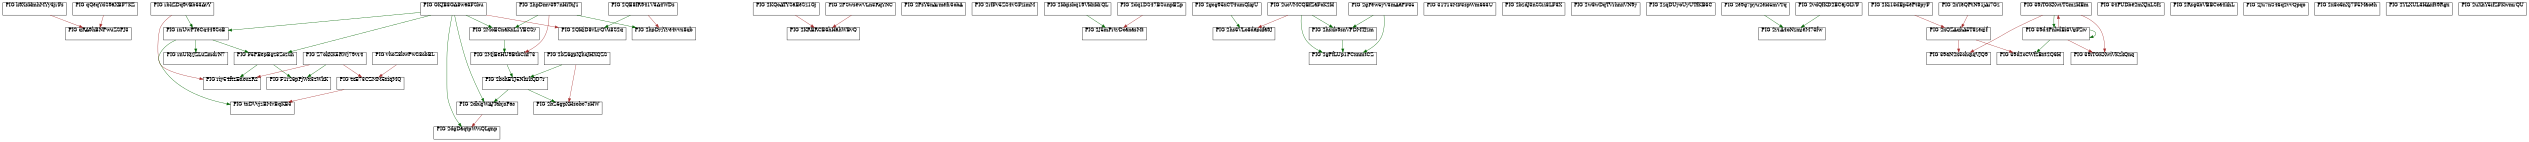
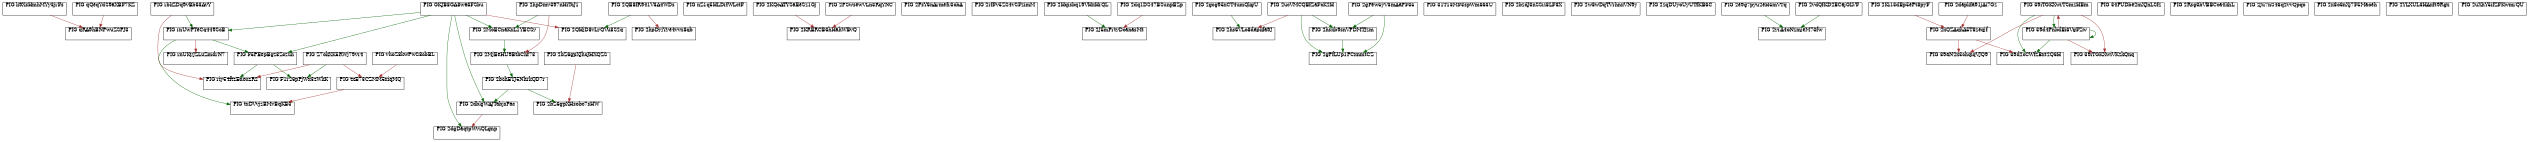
node "PIG nZ1q5HLDrfWLctF": added
node "PIG 2xYeQPtN91jAi7Gz": label "PIG 2xYeQPtN91jAi7Gz" -> "PIG 2dapkfa91jAi7Gz"
edge "PIG 2hpDmv397nHiTcJ1" -> "PIG 2hpDyjYye4vvx8qb": removed
edge "PIG 39iTGKXwrTSmzHEm" -> "PIG 39d2cCWfzBxt2Q6H": added
edge "PIG rnUwPTeCq449ScB" -> "PIG rnUKyJZLuZmdrN7": color darkgreen -> brown
edge "PIG 2bZ6gpXJhcJHXQZS" -> "PIG 2bchEYJ5NhrkQD7r": removed
